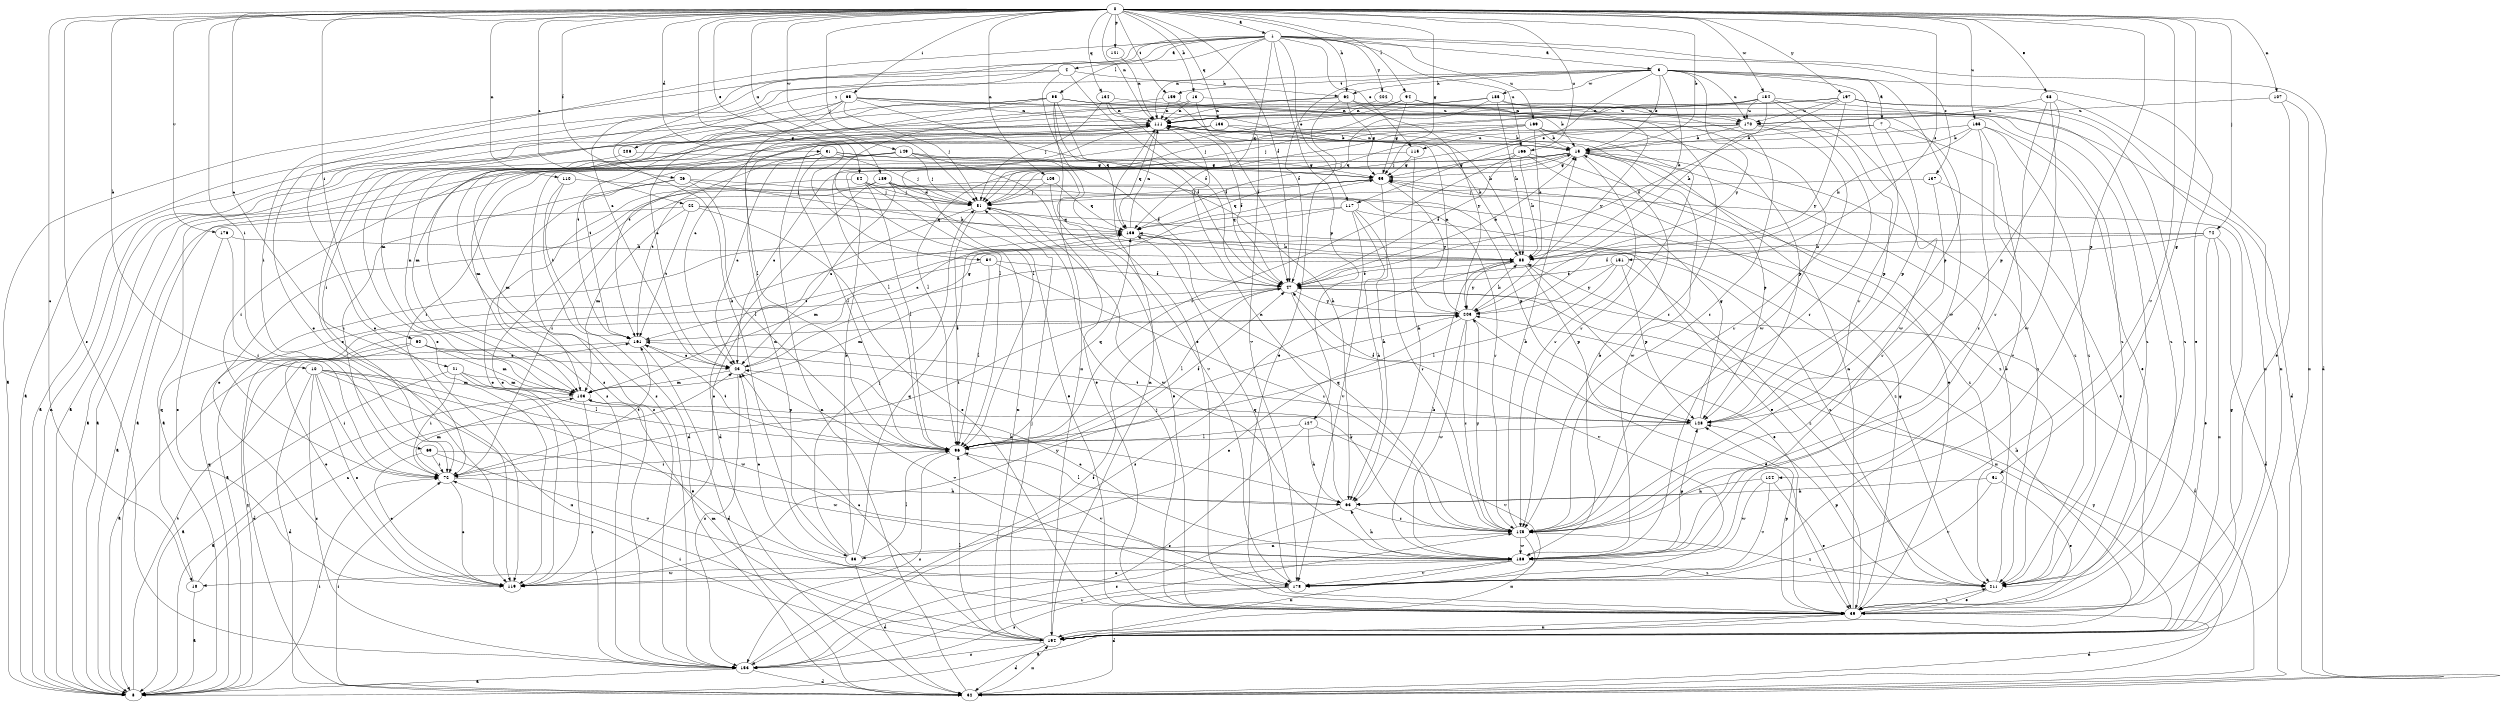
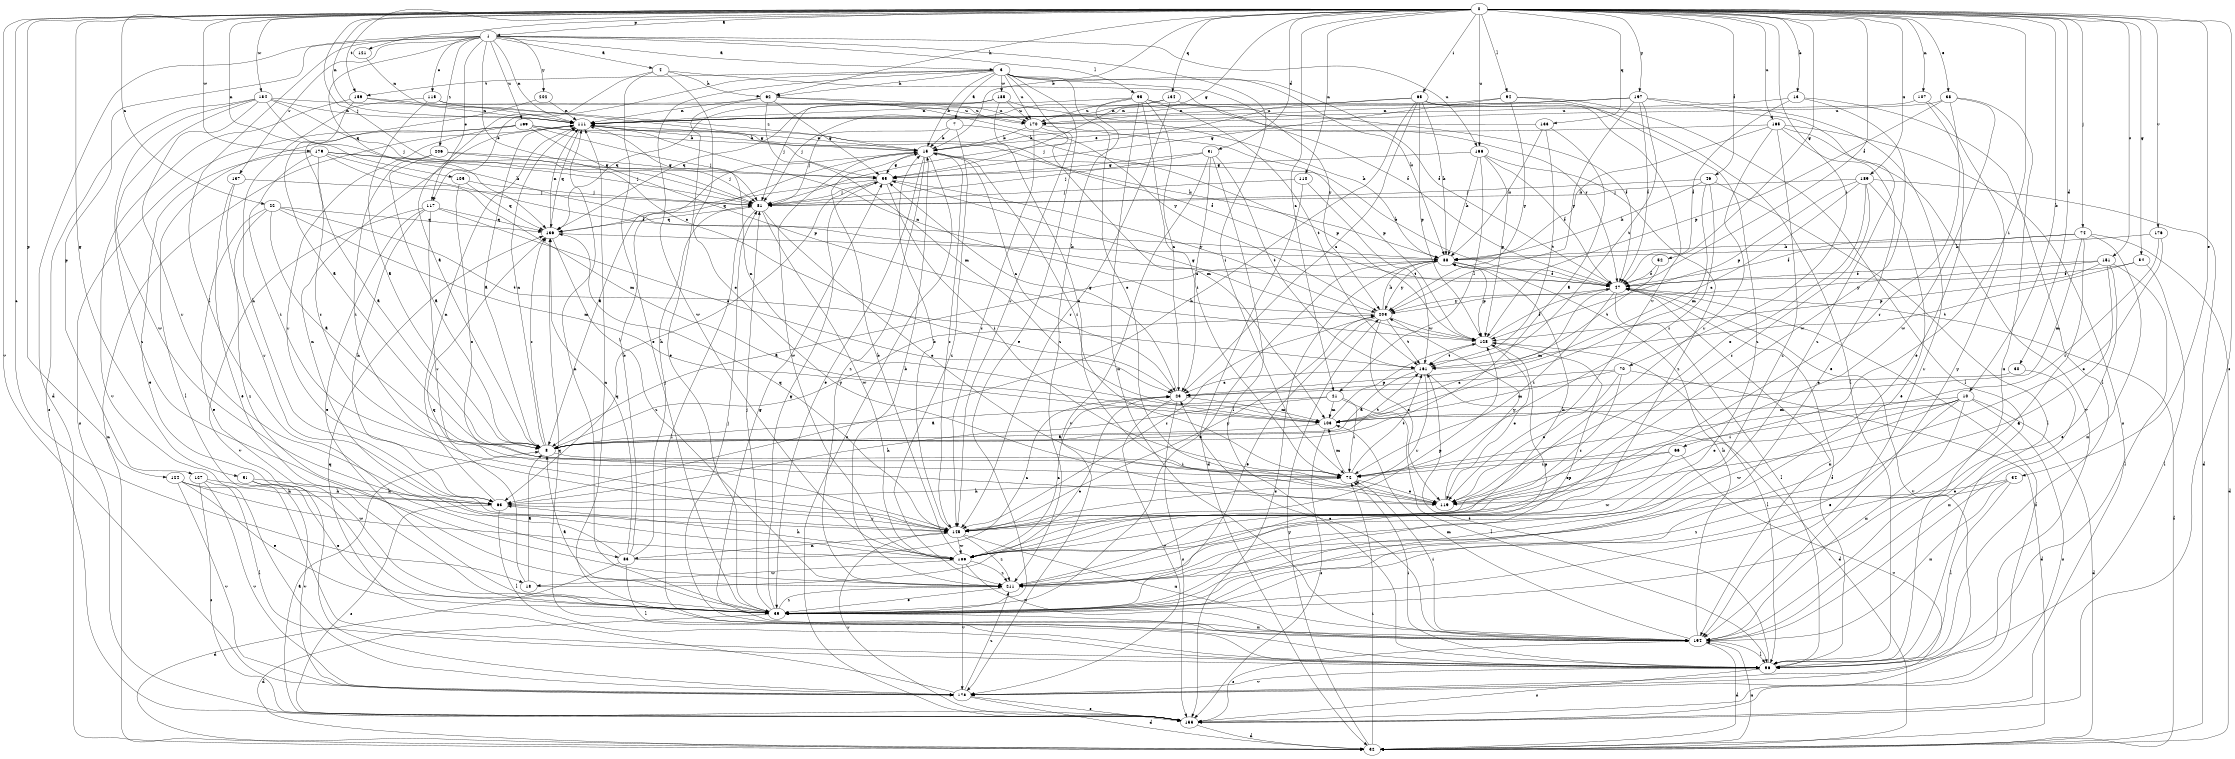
edge "159" -> "15": label "b" -> "z"
edge "170" -> "115": reversed
edge "165" -> "15": label "b" -> "e"
node "149": label "149" -> "179"
edge "111" -> "96": removed, label "l"
edge "189" -> "81": label "d" -> "j"
edge "95" -> "47": label "f" -> "r"
edge "34" -> "81": now "206" -> "81"
node "52": added
edge "166" -> "96": now "166" -> "21"
edge "1" -> "83": label "k" -> "l"
edge "65" -> "119": label "o" -> "v"
node "60": label "60" -> "70"
node "30": added
edge "197" -> "194": label "x" -> "r"
edge "107" -> "194": label "x" -> "y"
edge "54" -> "145": now "161" -> "145"
node "69": label "69" -> "66"
edge "206" -> "72": added, label "i"
edge "8" -> "136": label "q" -> "r"
edge "203" -> "186": now "203" -> "128"
edge "186" -> "119": now "128" -> "119"
edge "105" -> "39": now "151" -> "39"
edge "178" -> "211": added, label "z"
node "153": label "153" -> "155"
edge "185" -> "32": removed, label "d"
